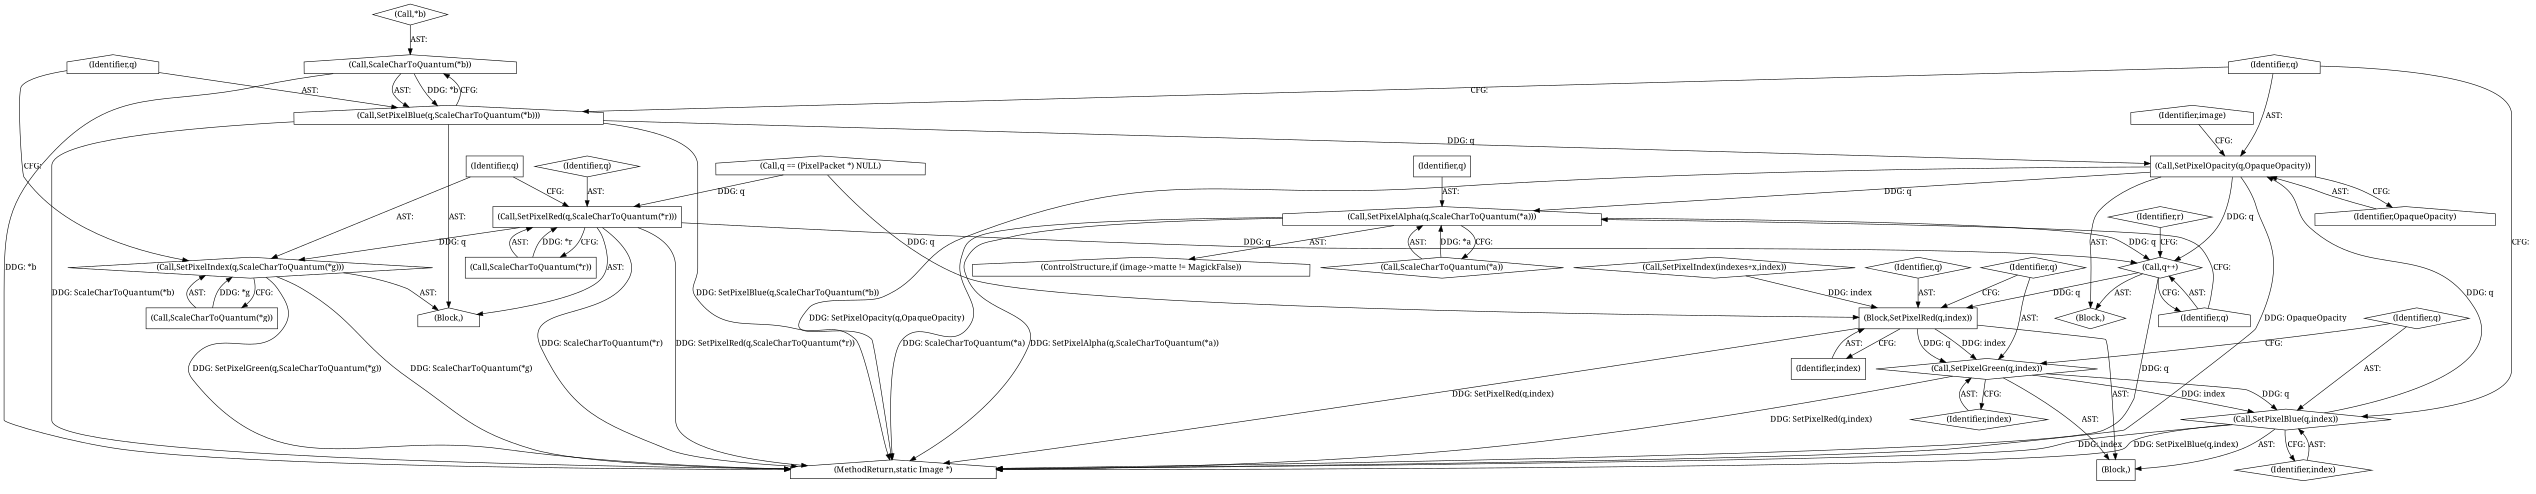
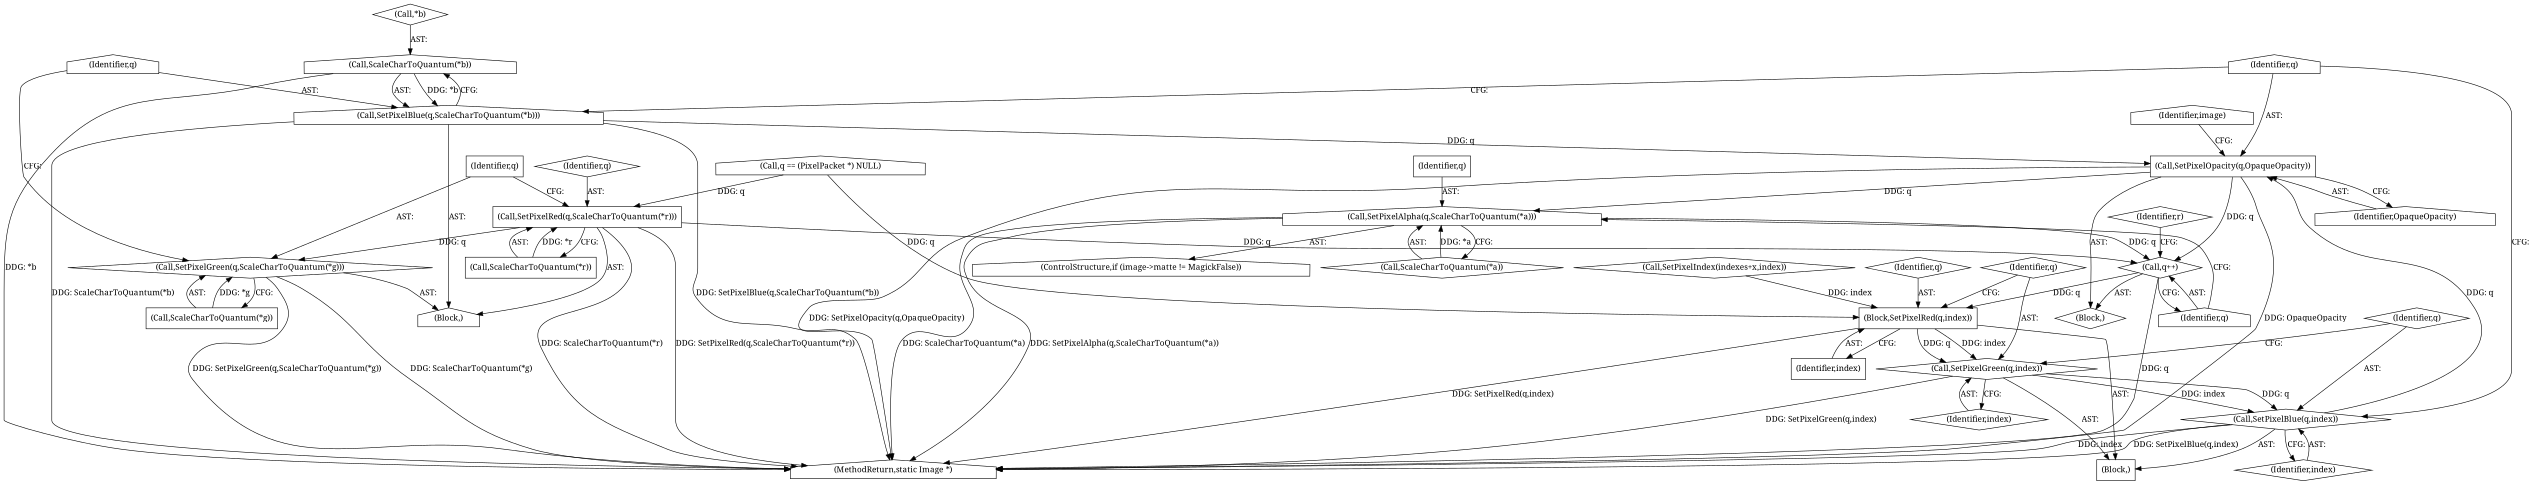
node "(Call,SetPixelIndex(q,ScaleCharToQuantum(*g)))": label "(Call,SetPixelIndex(q,ScaleCharToQuantum(*g)))" -> "(Call,SetPixelGreen(q,ScaleCharToQuantum(*g)))"
edge "(Call,SetPixelGreen(q,index))" -> "(MethodReturn,static Image *)": label "DDG: SetPixelRed(q,index)" -> "DDG: SetPixelGreen(q,index)"
